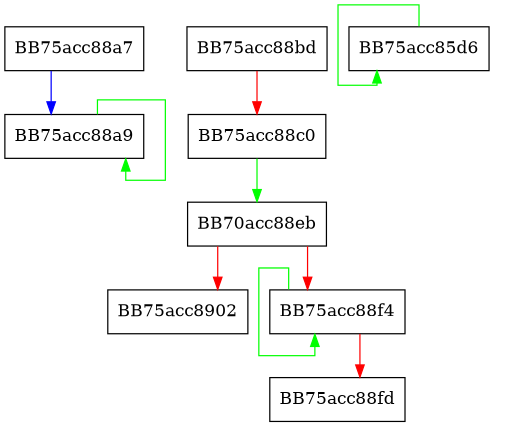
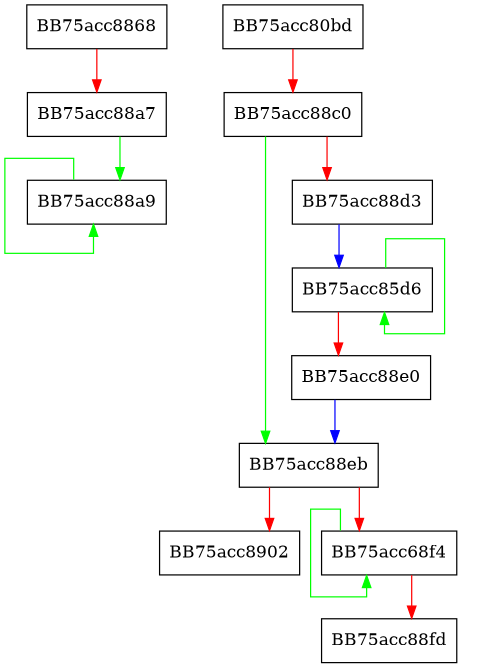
node "BB75acc8868": added
node "BB75acc88bd": label "BB75acc88bd" -> "BB75acc80bd"
edge "BB75acc88a7" -> "BB75acc88a9": color blue -> green
node "BB75acc88d3": added
node "BB70acc88eb": label "BB70acc88eb" -> "BB75acc88eb"
node "BB75acc88f4": label "BB75acc88f4" -> "BB75acc68f4"
node "BB75acc88e0": added
